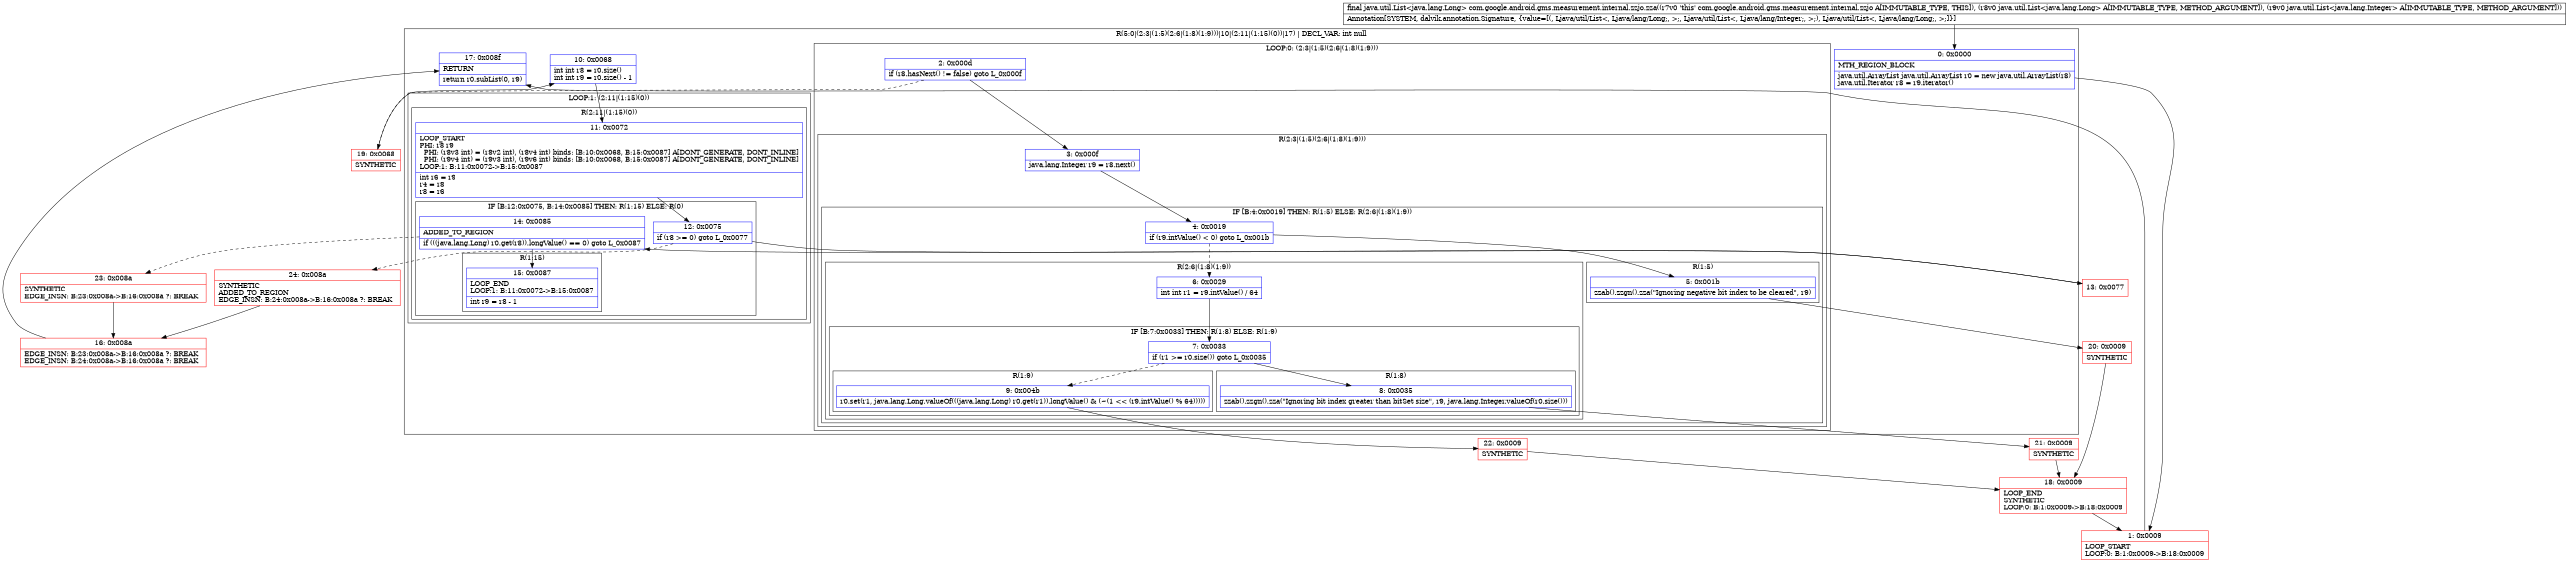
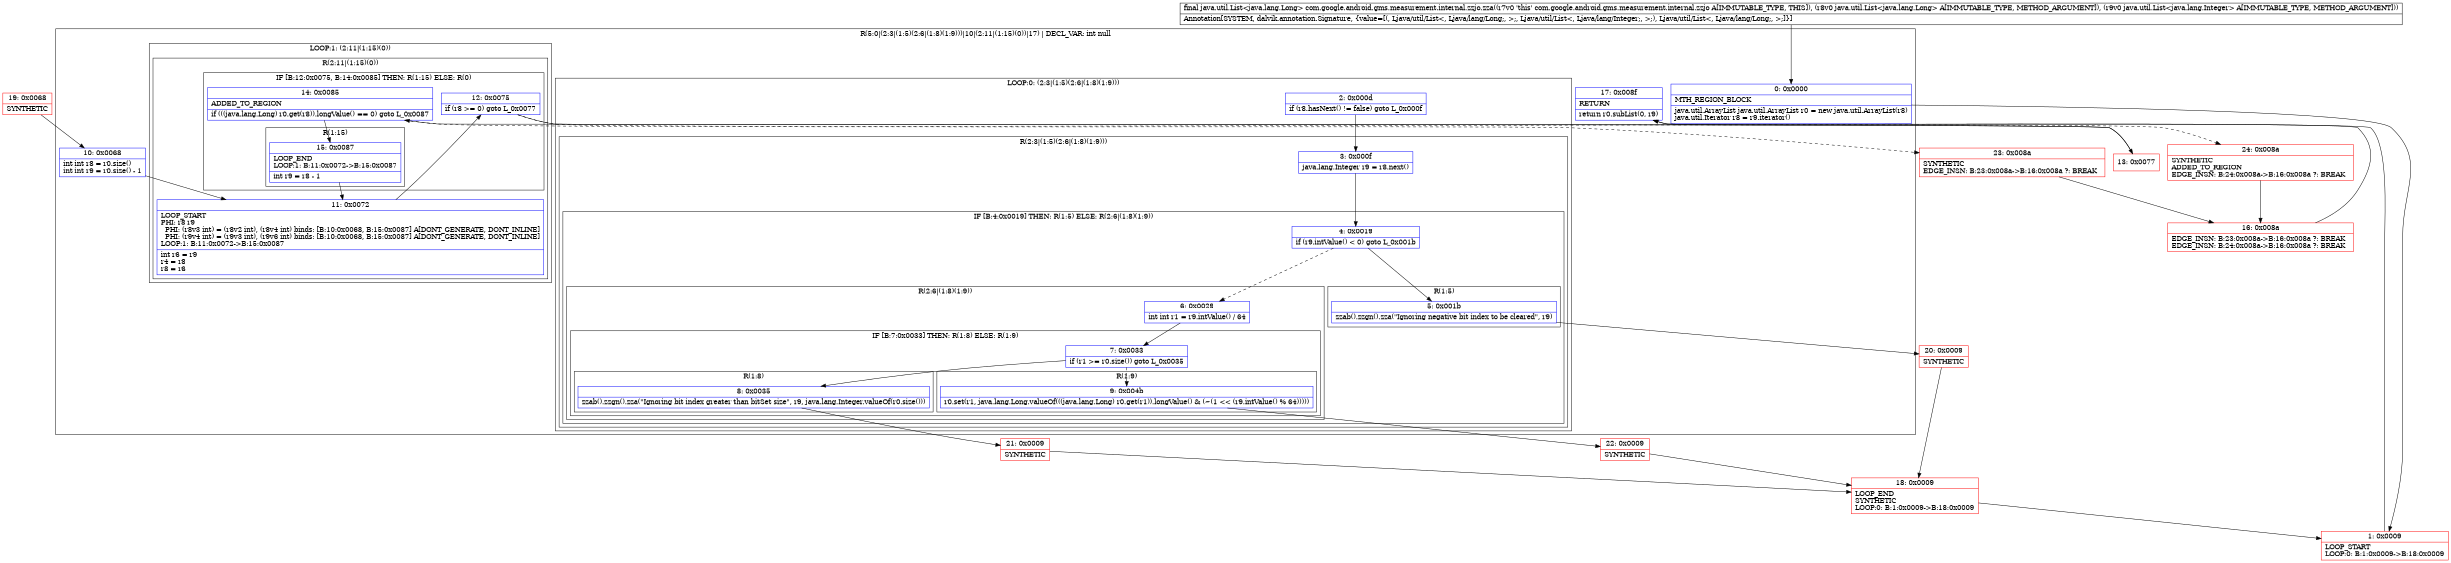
edge "2: 0x000d" -> "19: 0x0068": removed
edge "15: 0x0087" -> "11: 0x0072": added
